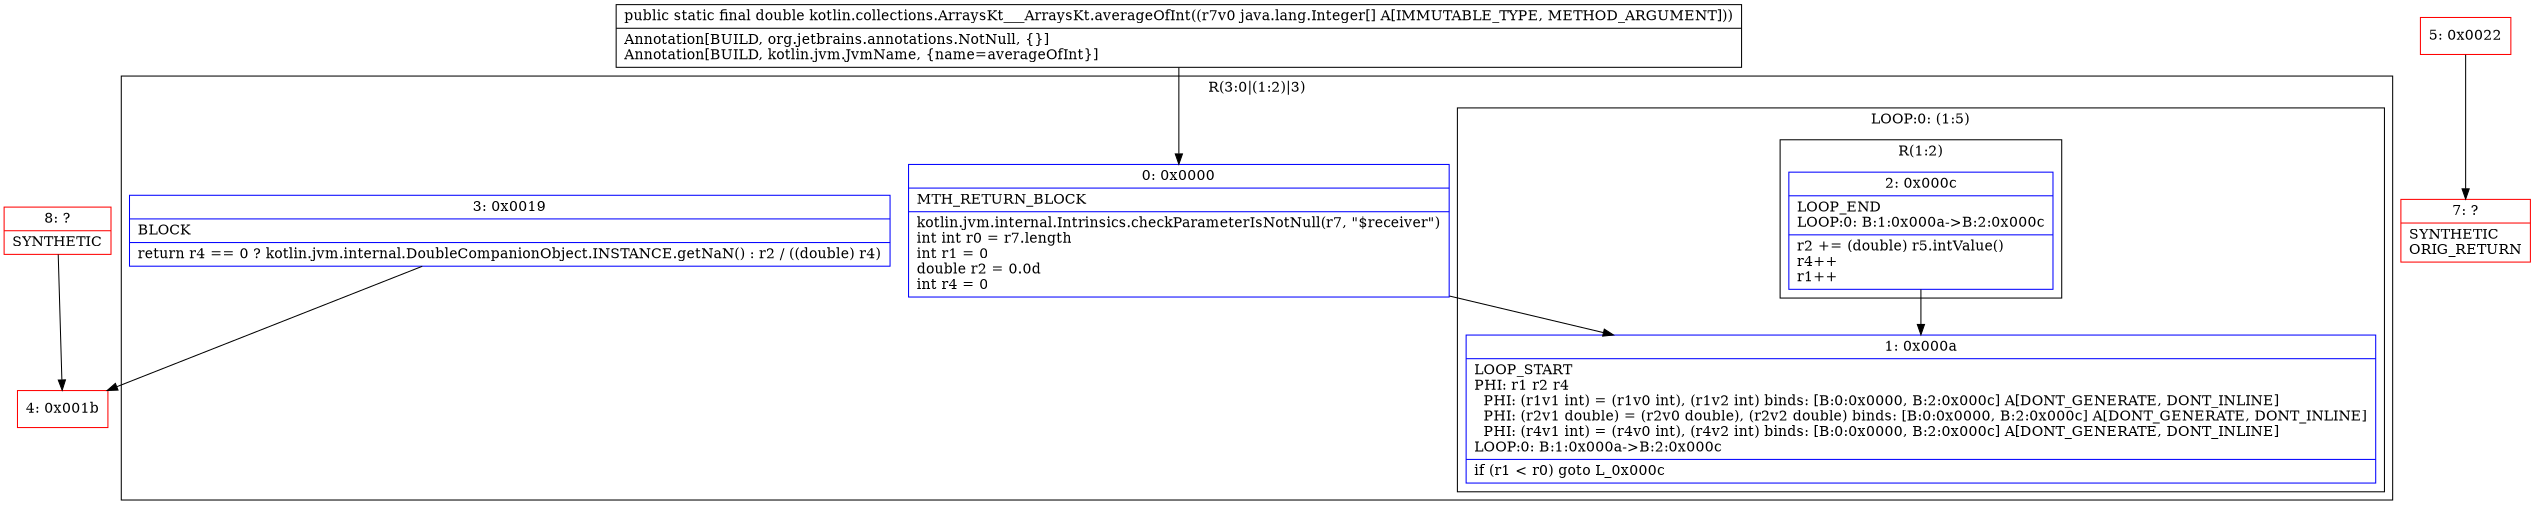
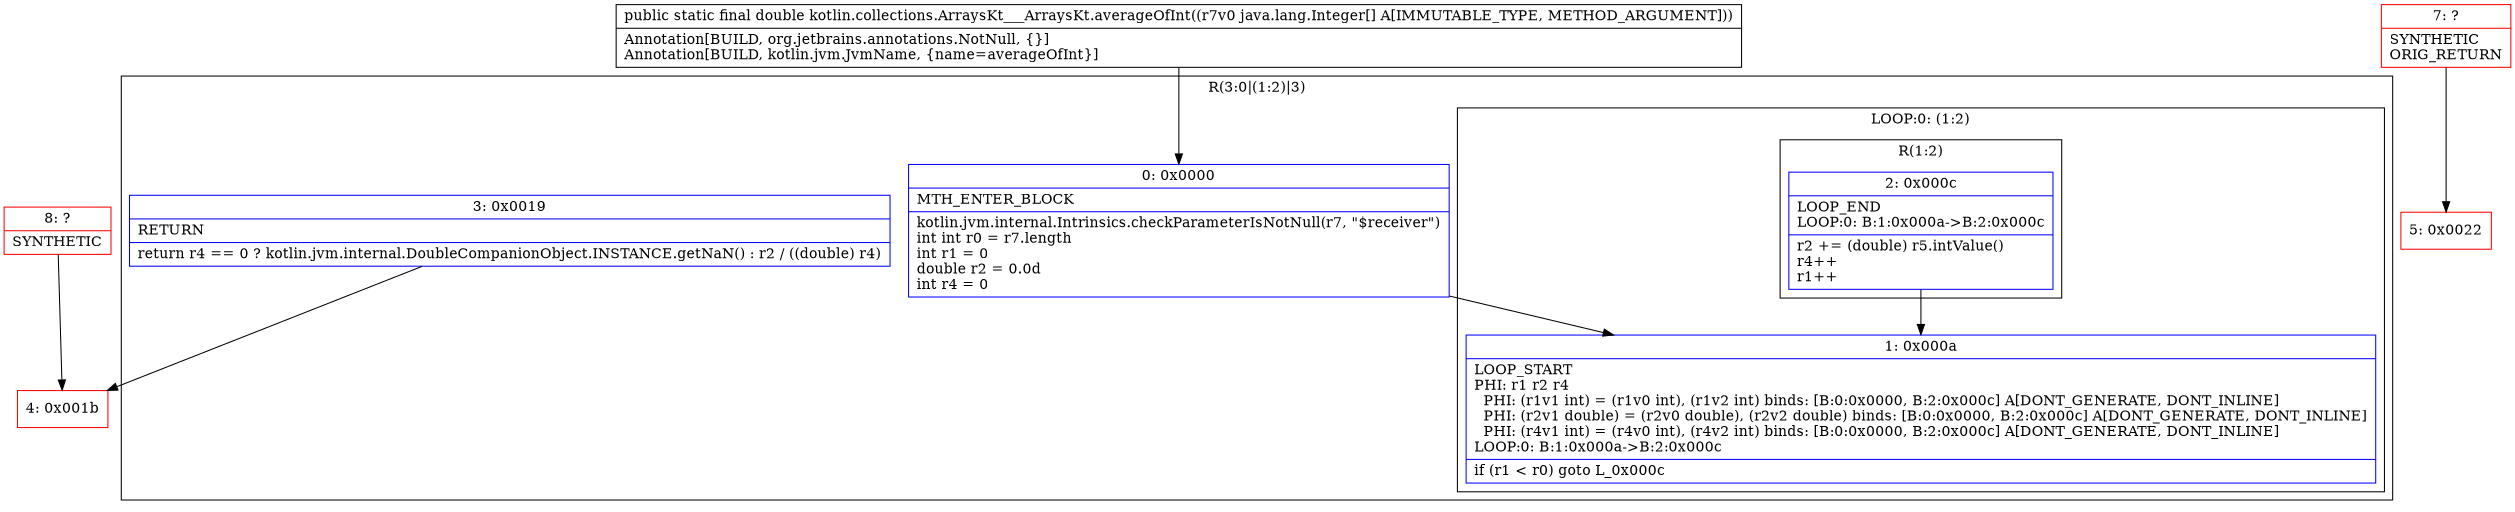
cluster "LOOP:0: (1:5)": label "LOOP:0: (1:5)" -> "LOOP:0: (1:2)"
edge "5: 0x0022" -> "7: ?": reversed
node "0: 0x0000": text "MTH_RETURN_BLOCK" -> "MTH_ENTER_BLOCK"
node "3: 0x0019": text "BLOCK" -> "RETURN"
